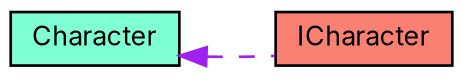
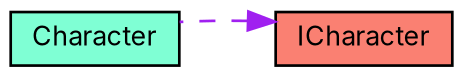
edge "ICharacter" -> "Character": reversed
